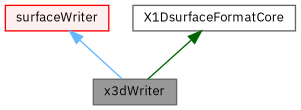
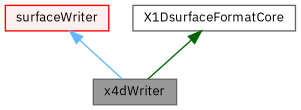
node "x3dWriter": label "x3dWriter" -> "x4dWriter"
